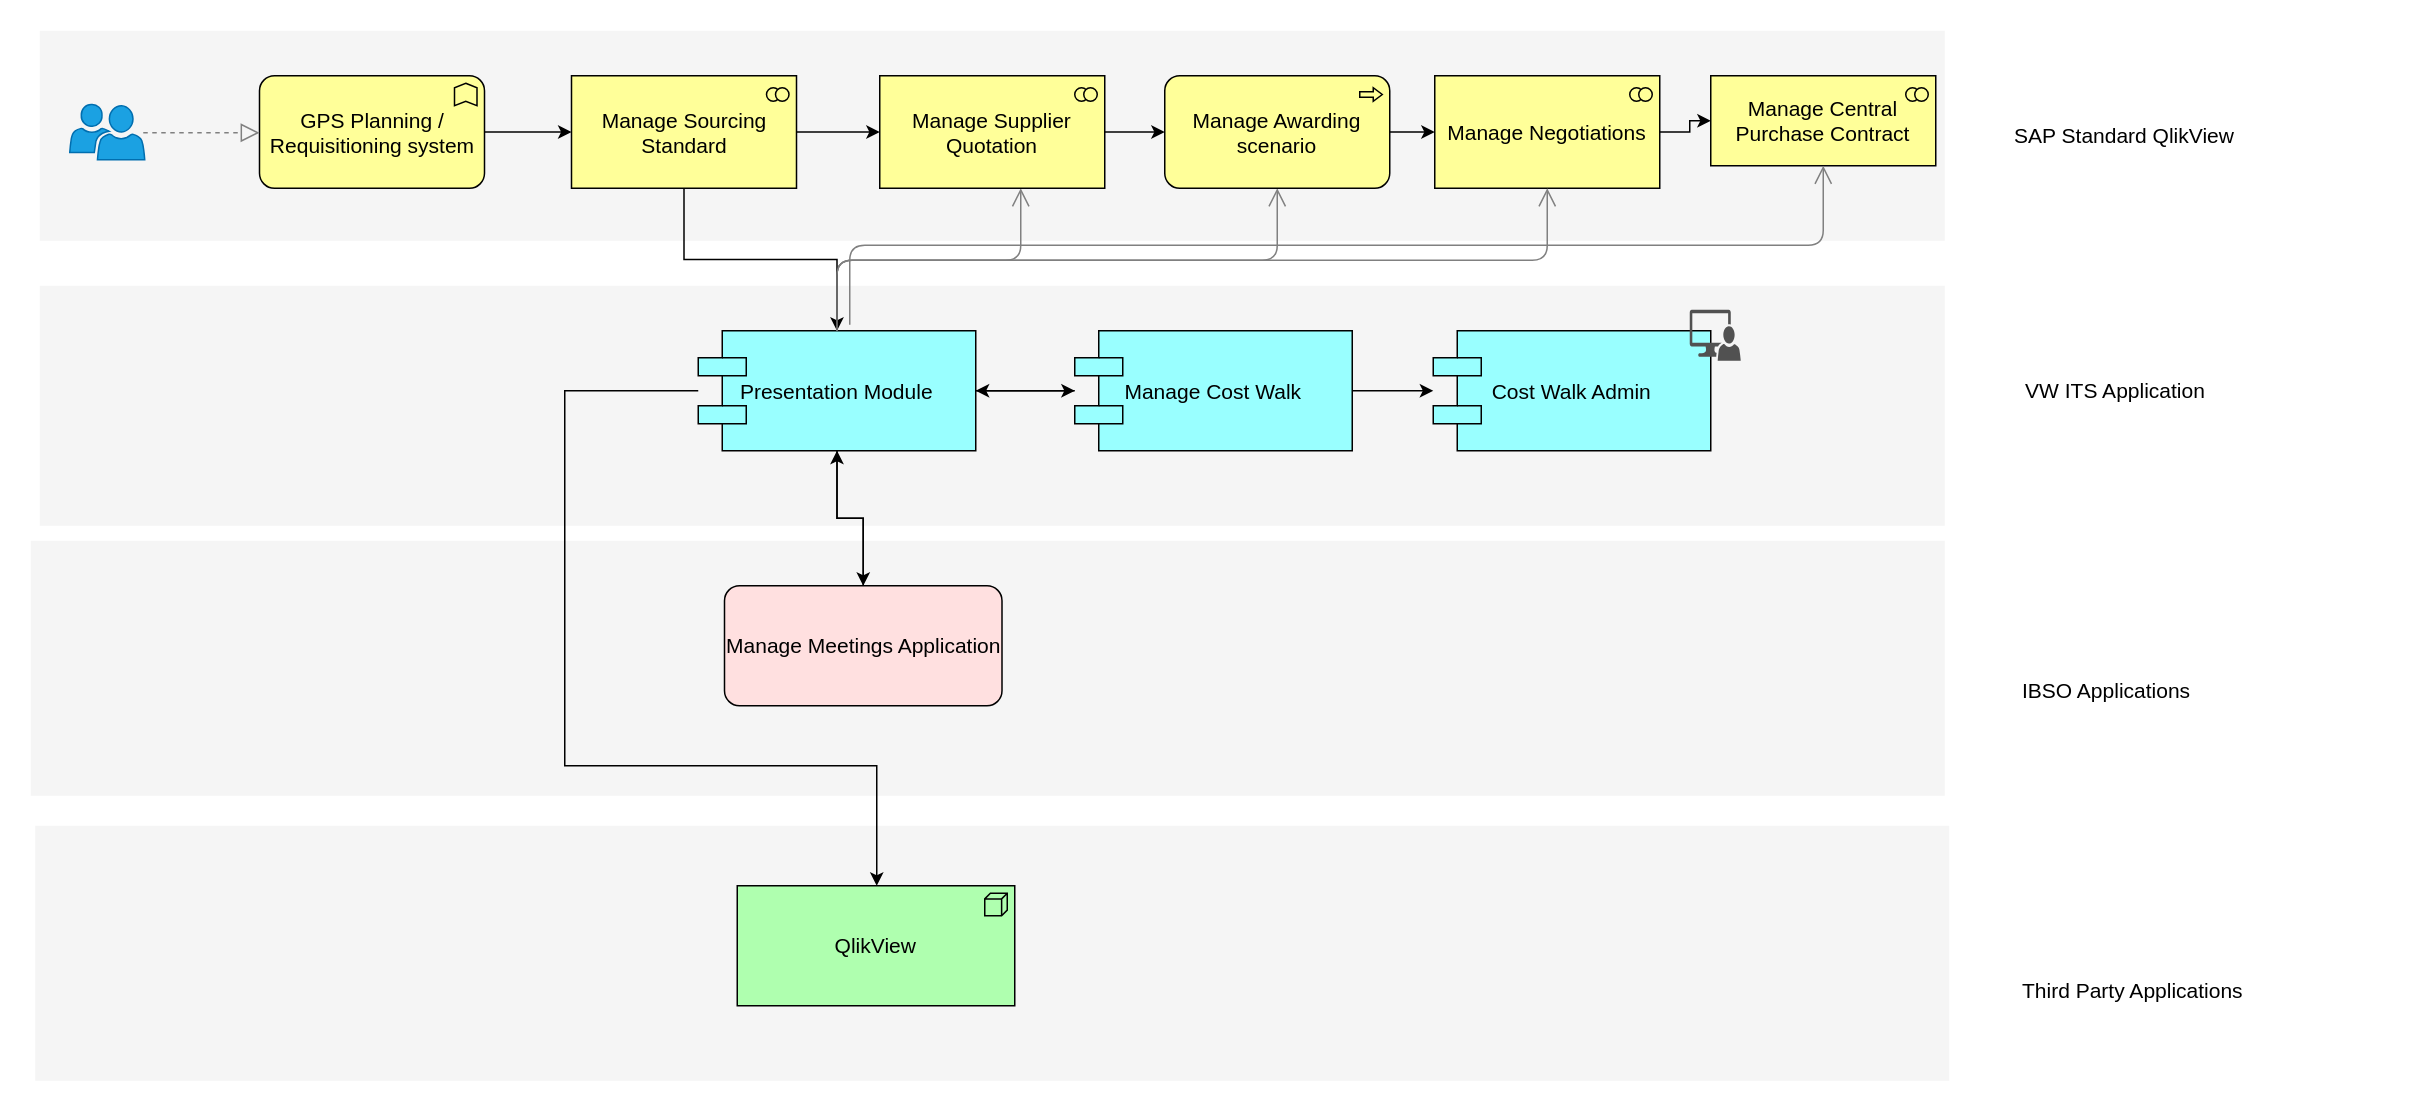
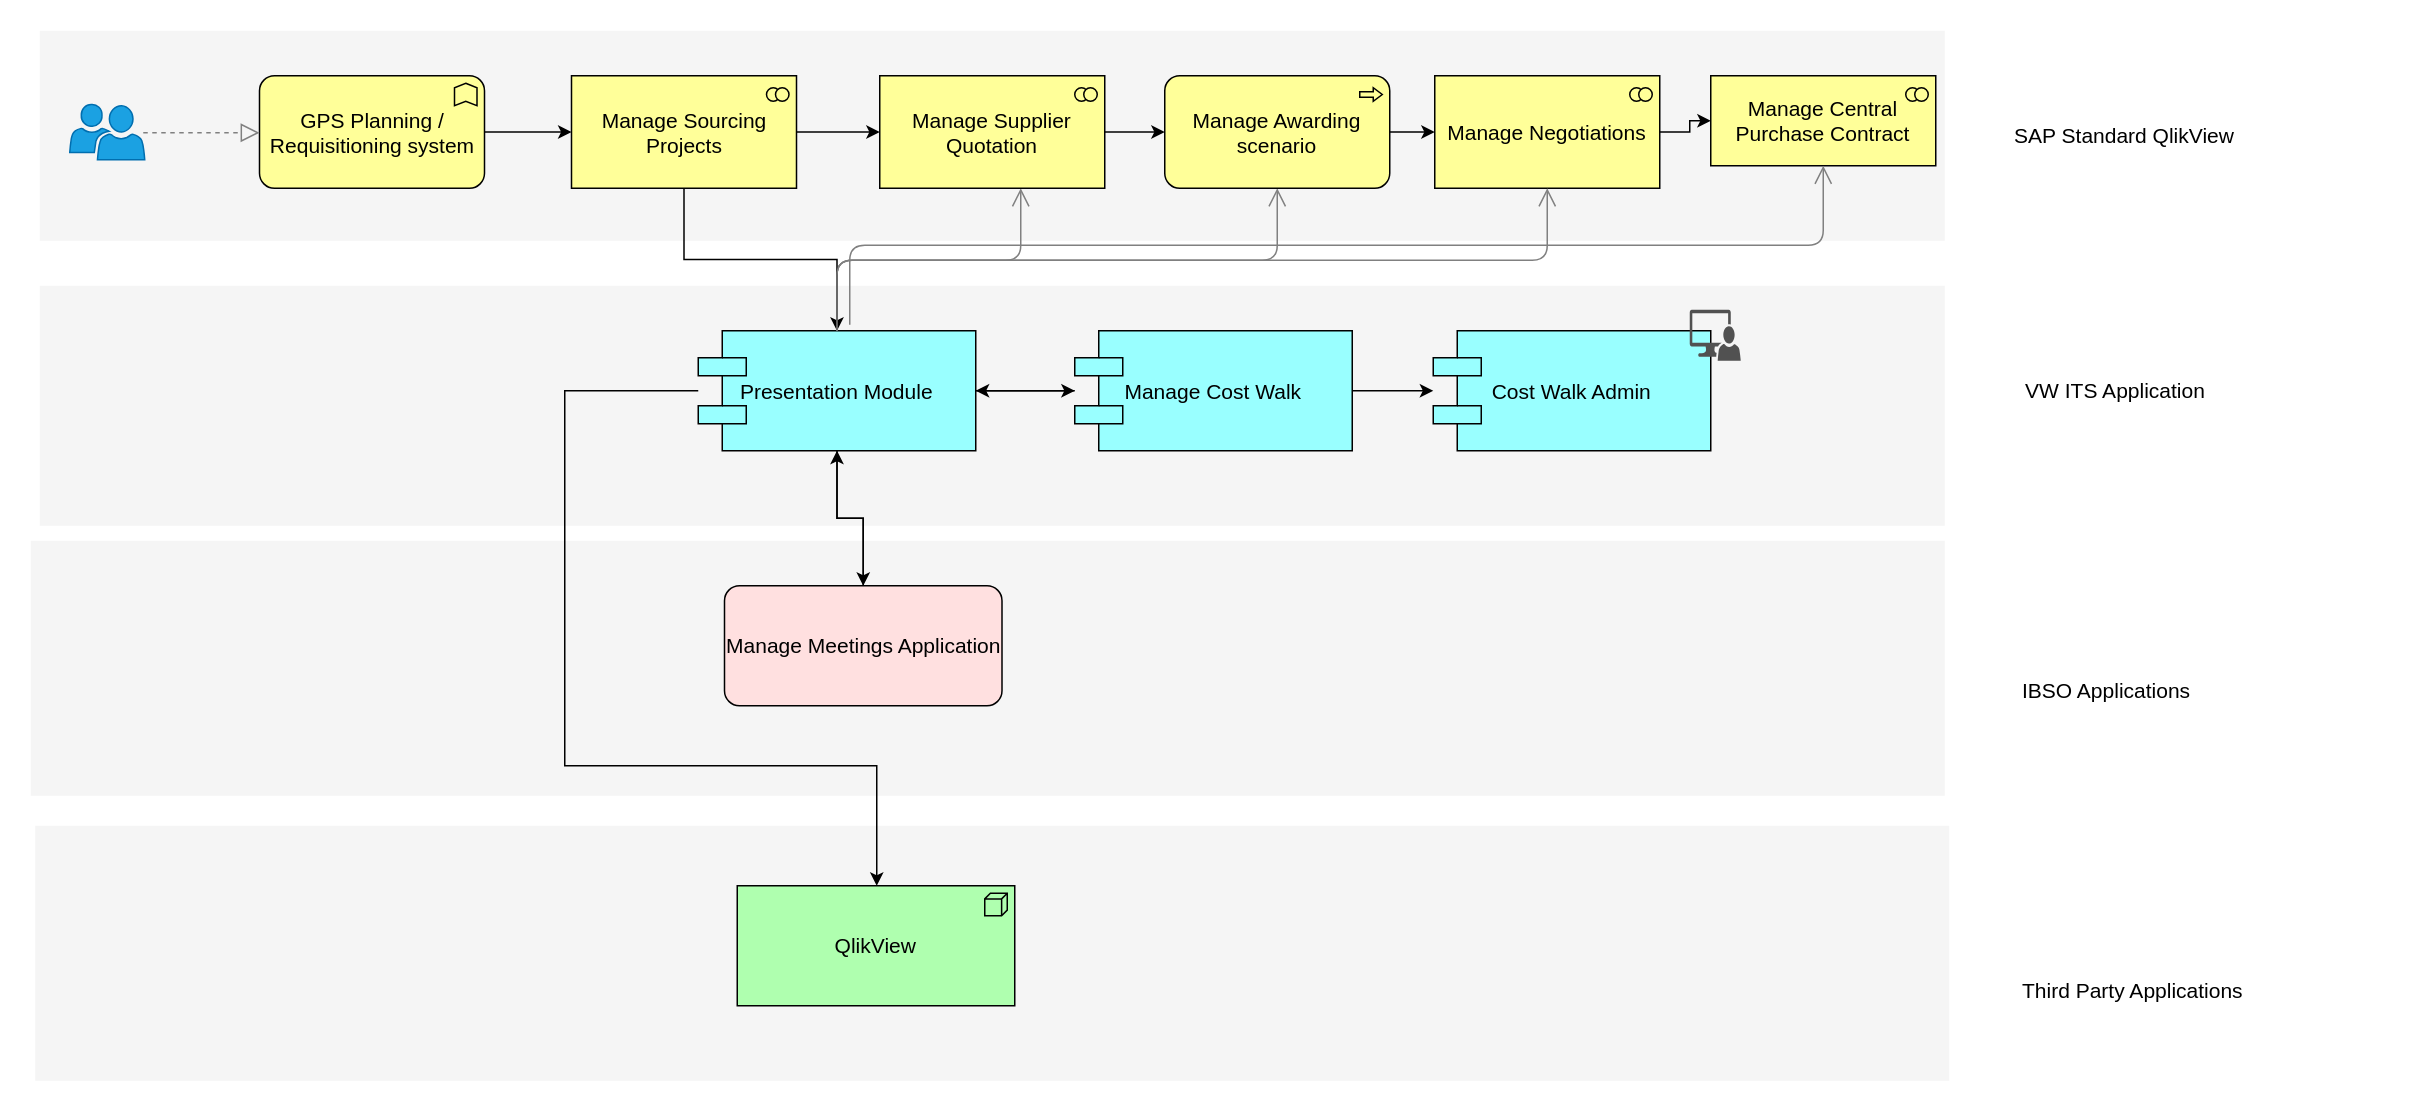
node "Manage Sourcing Standard": label "Manage Sourcing Standard" -> "Manage Sourcing Projects"
